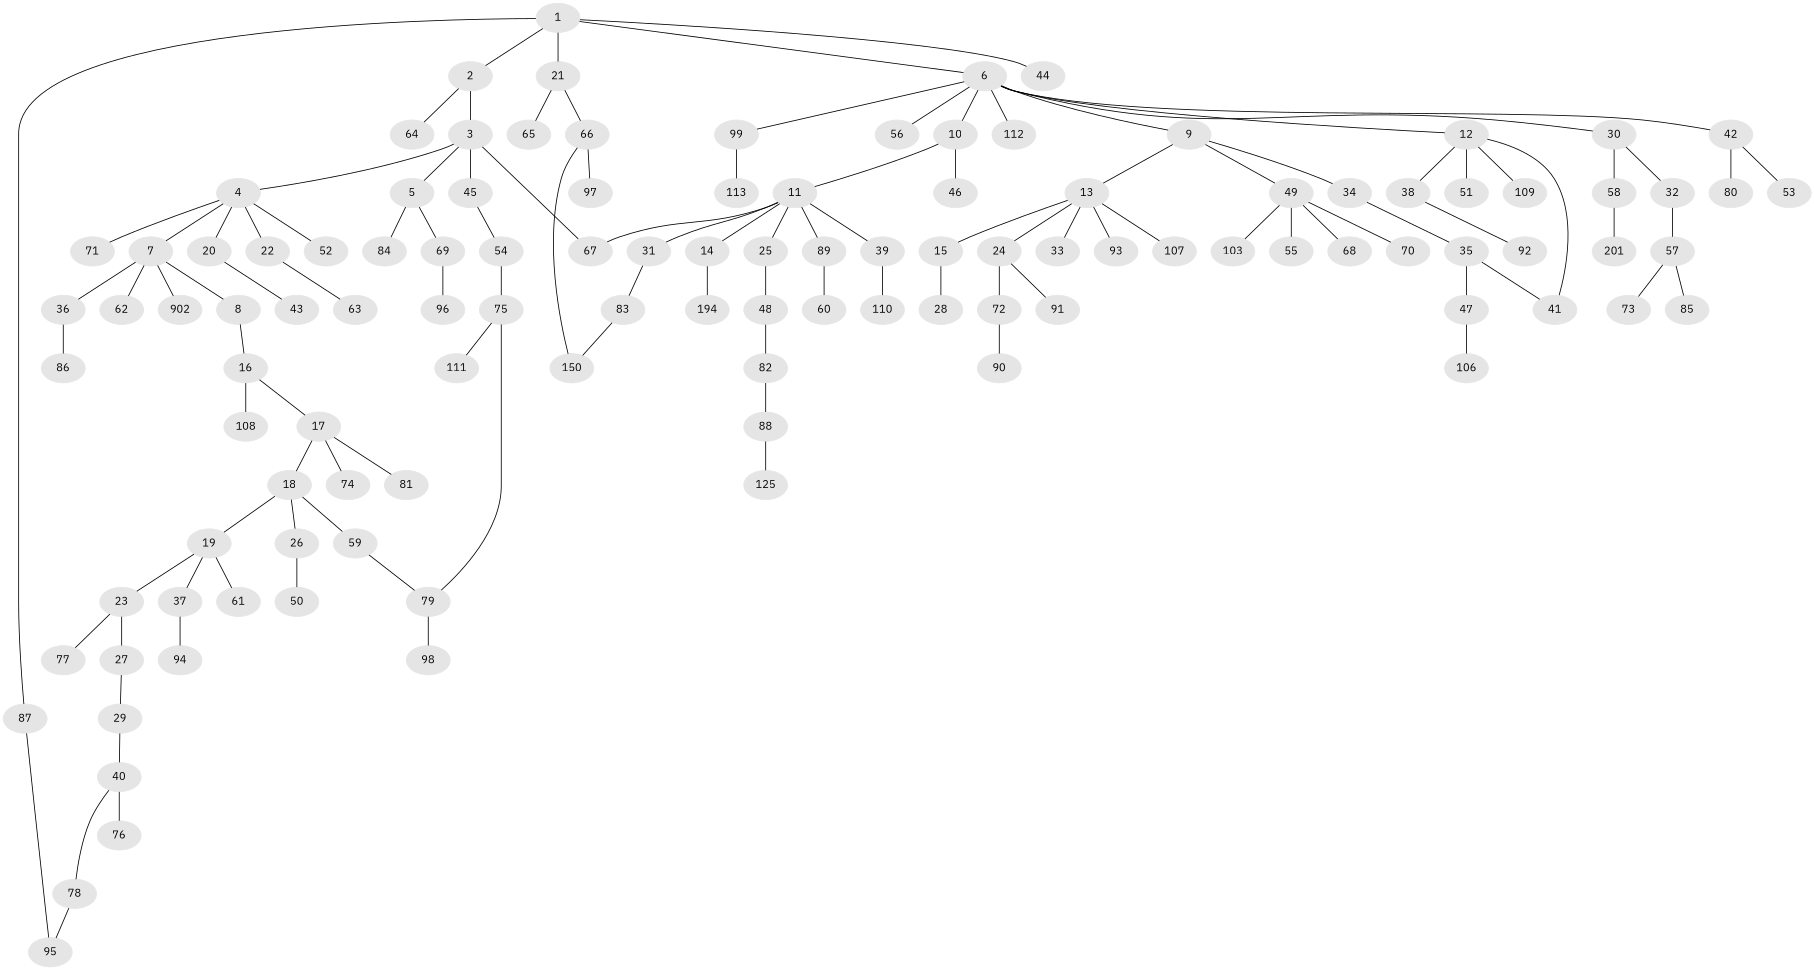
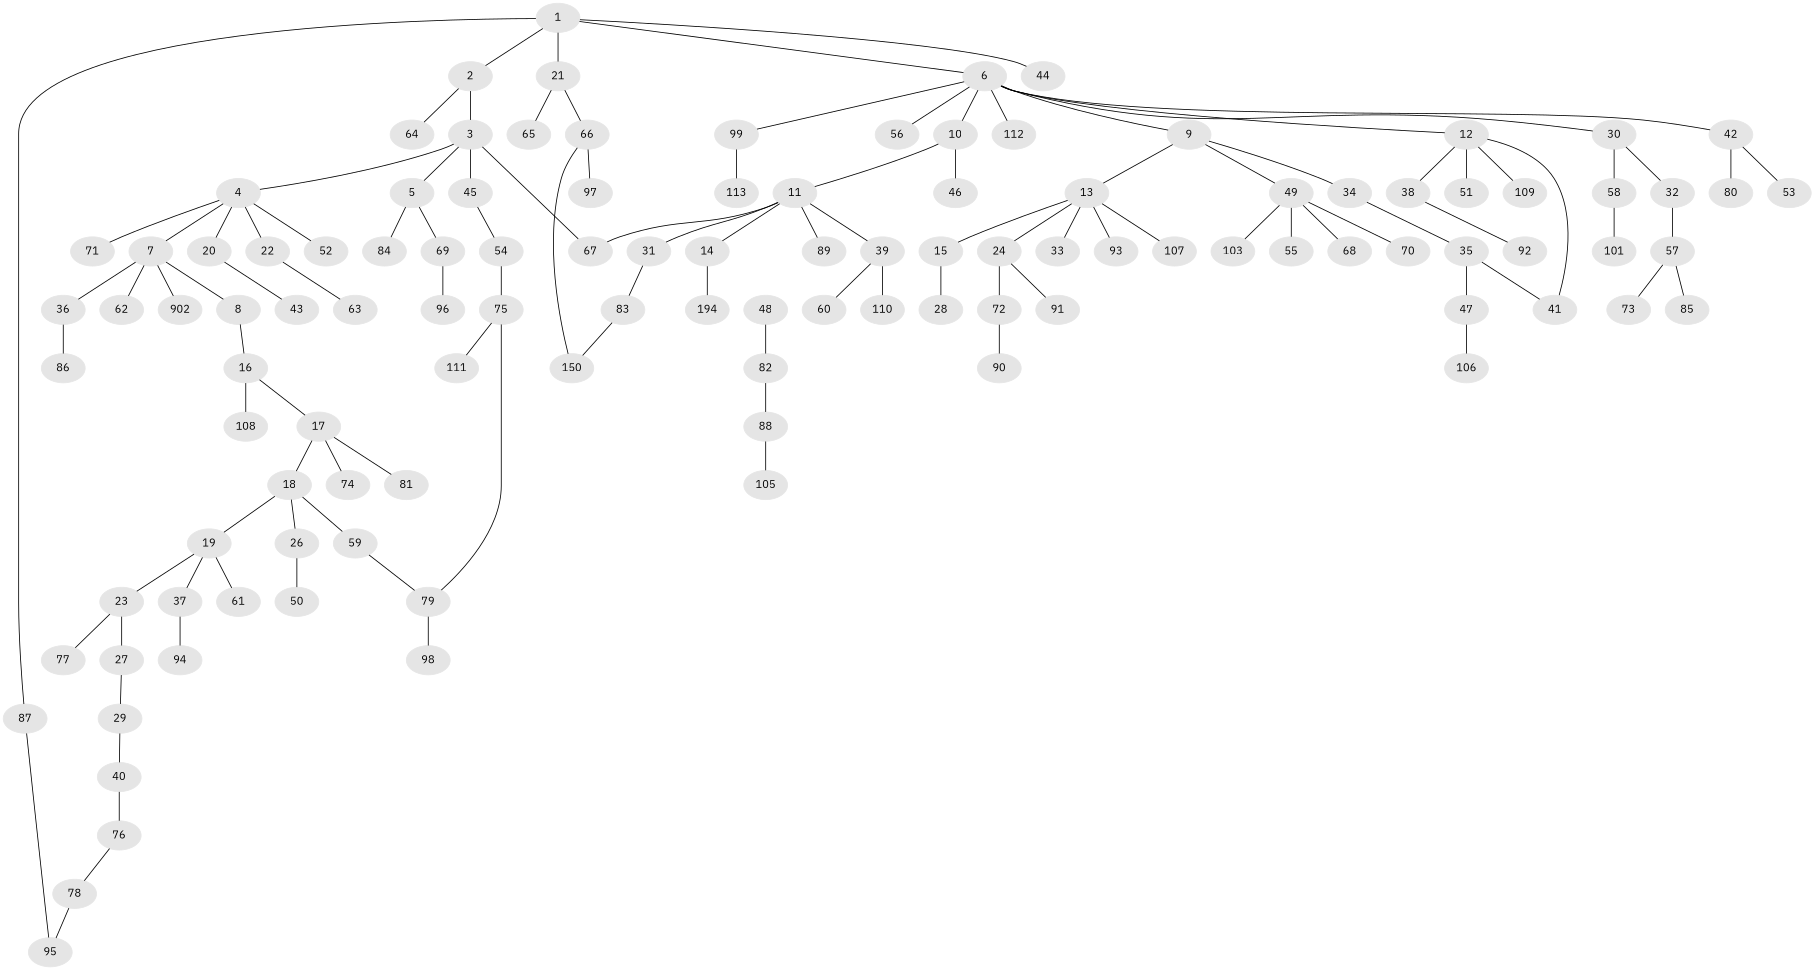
node "25": removed
node "201": label "201" -> "101"
edge "89" -- "60": now "39" -- "60"
node "125": label "125" -> "105"
edge "40" -- "78": now "76" -- "78"
